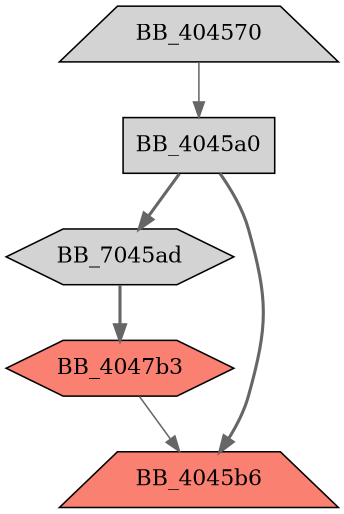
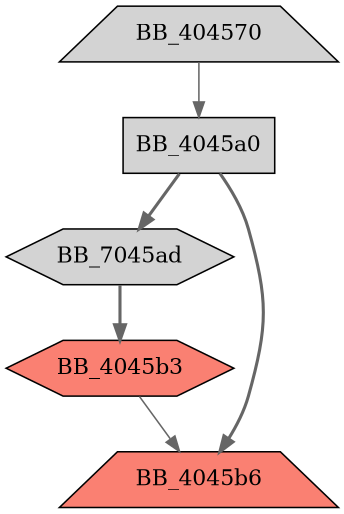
node "BB_4047b3": label "BB_4047b3" -> "BB_4045b3"
